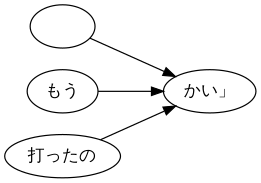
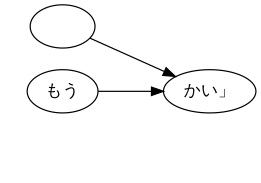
node "打ったの": removed
